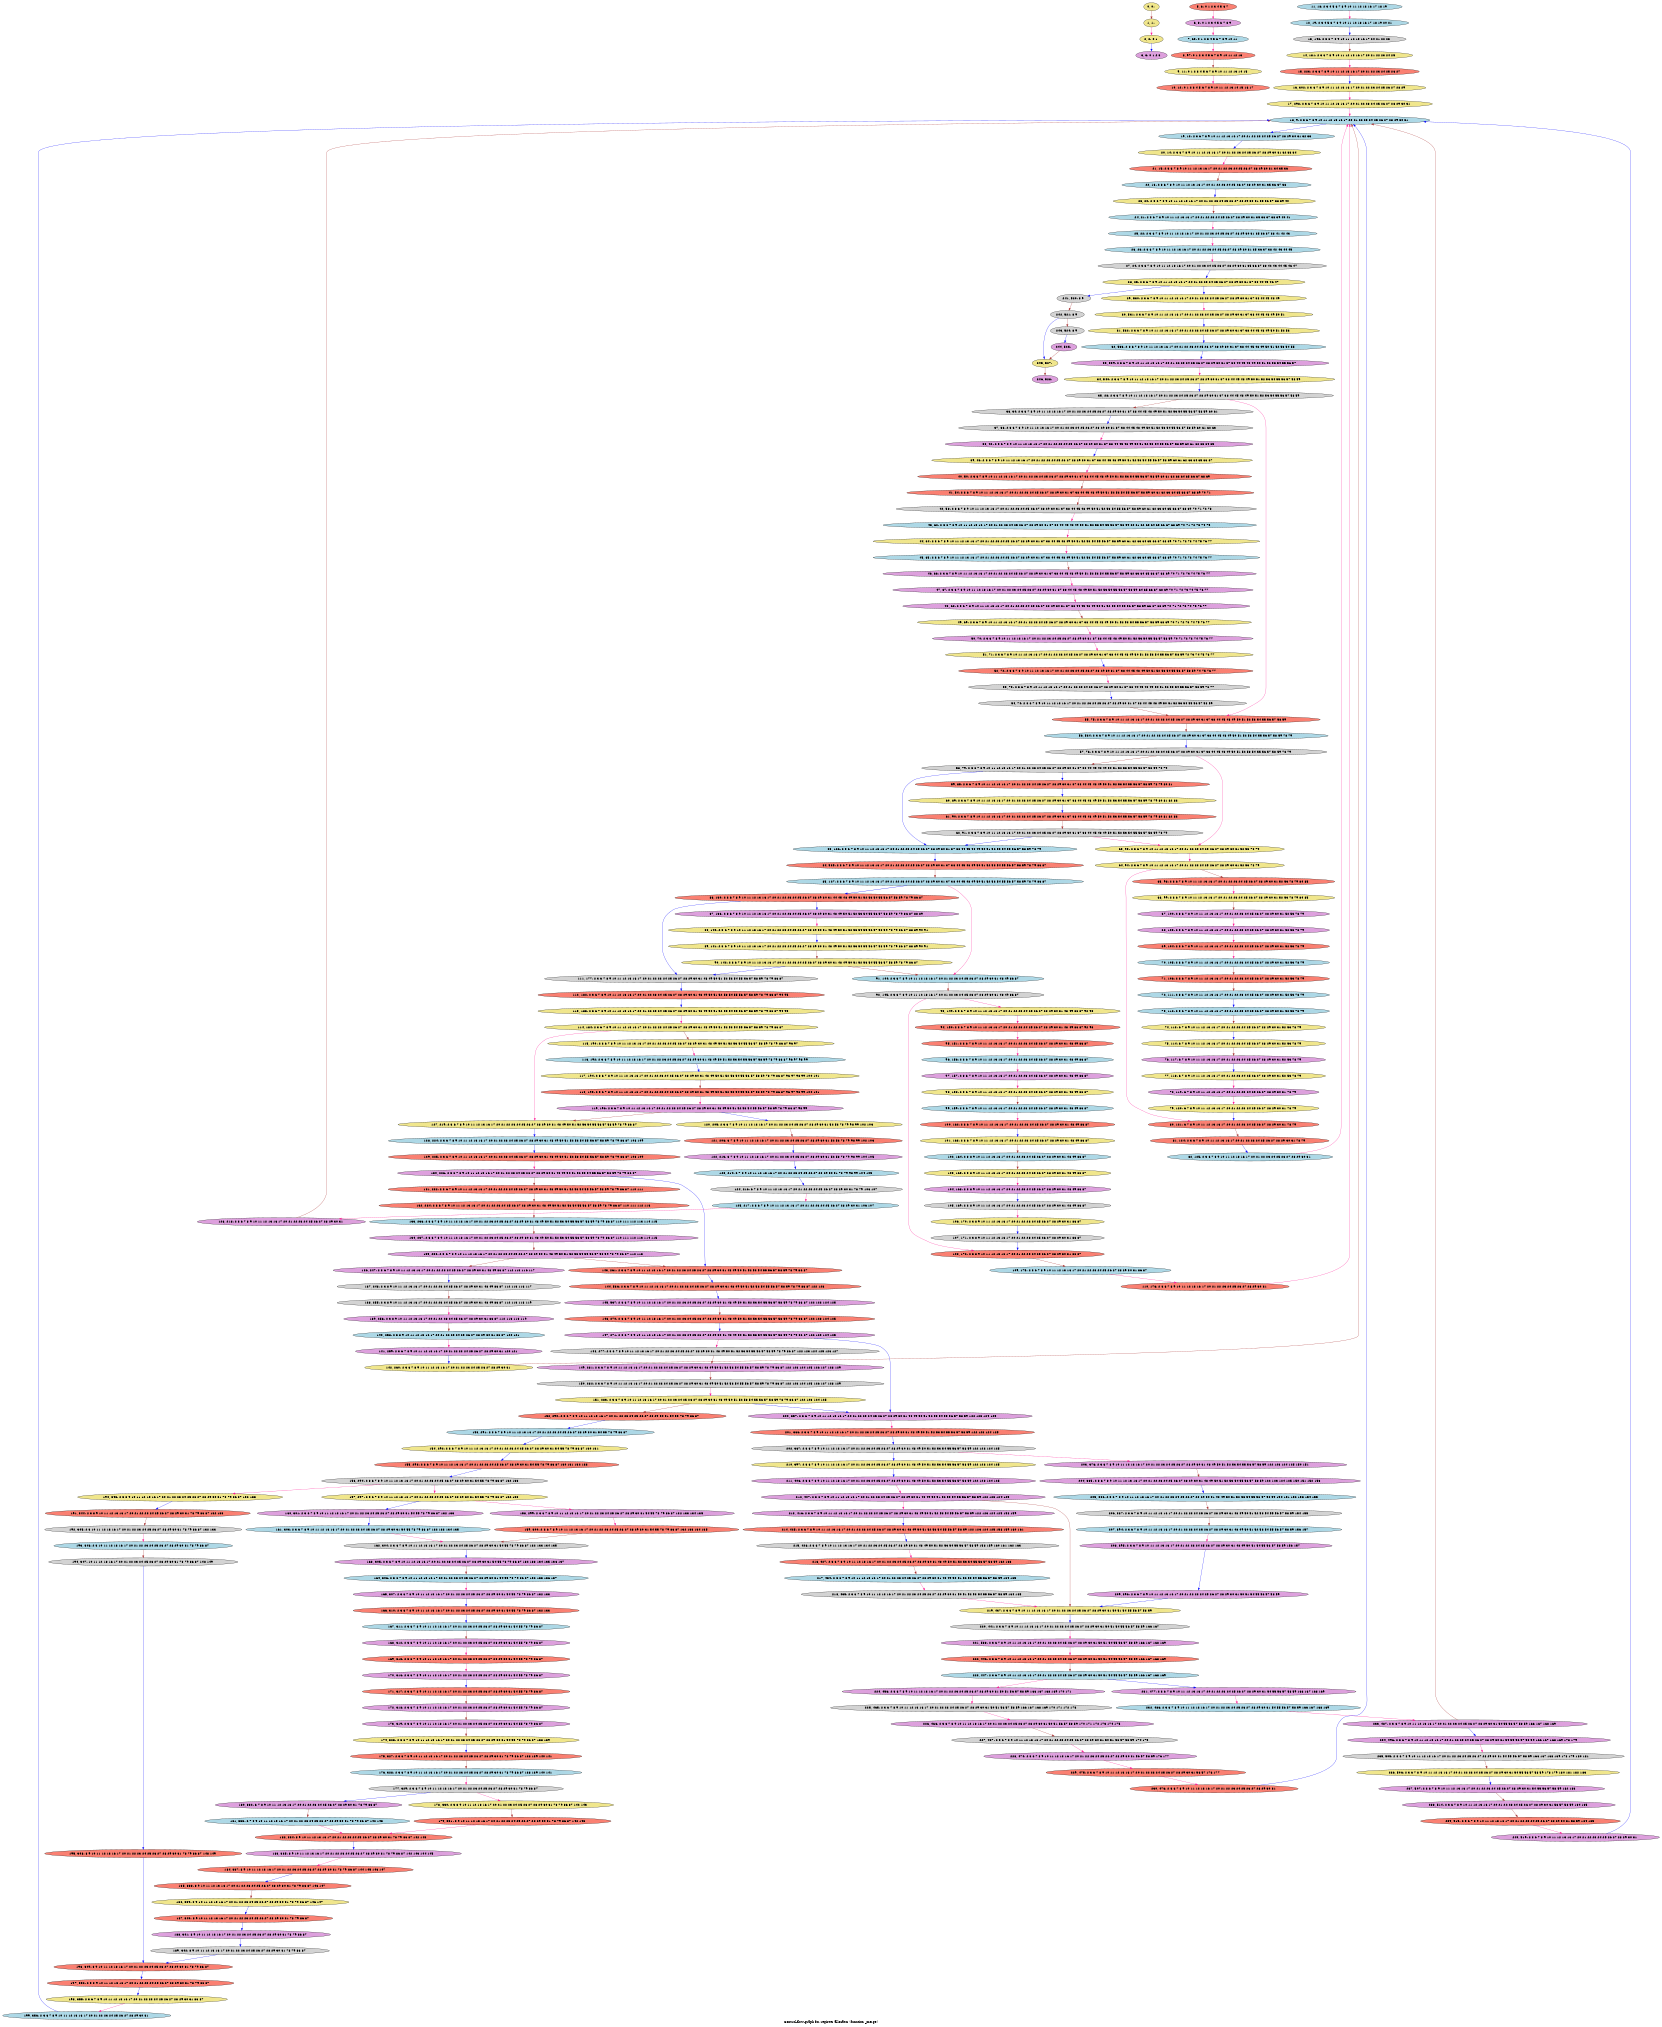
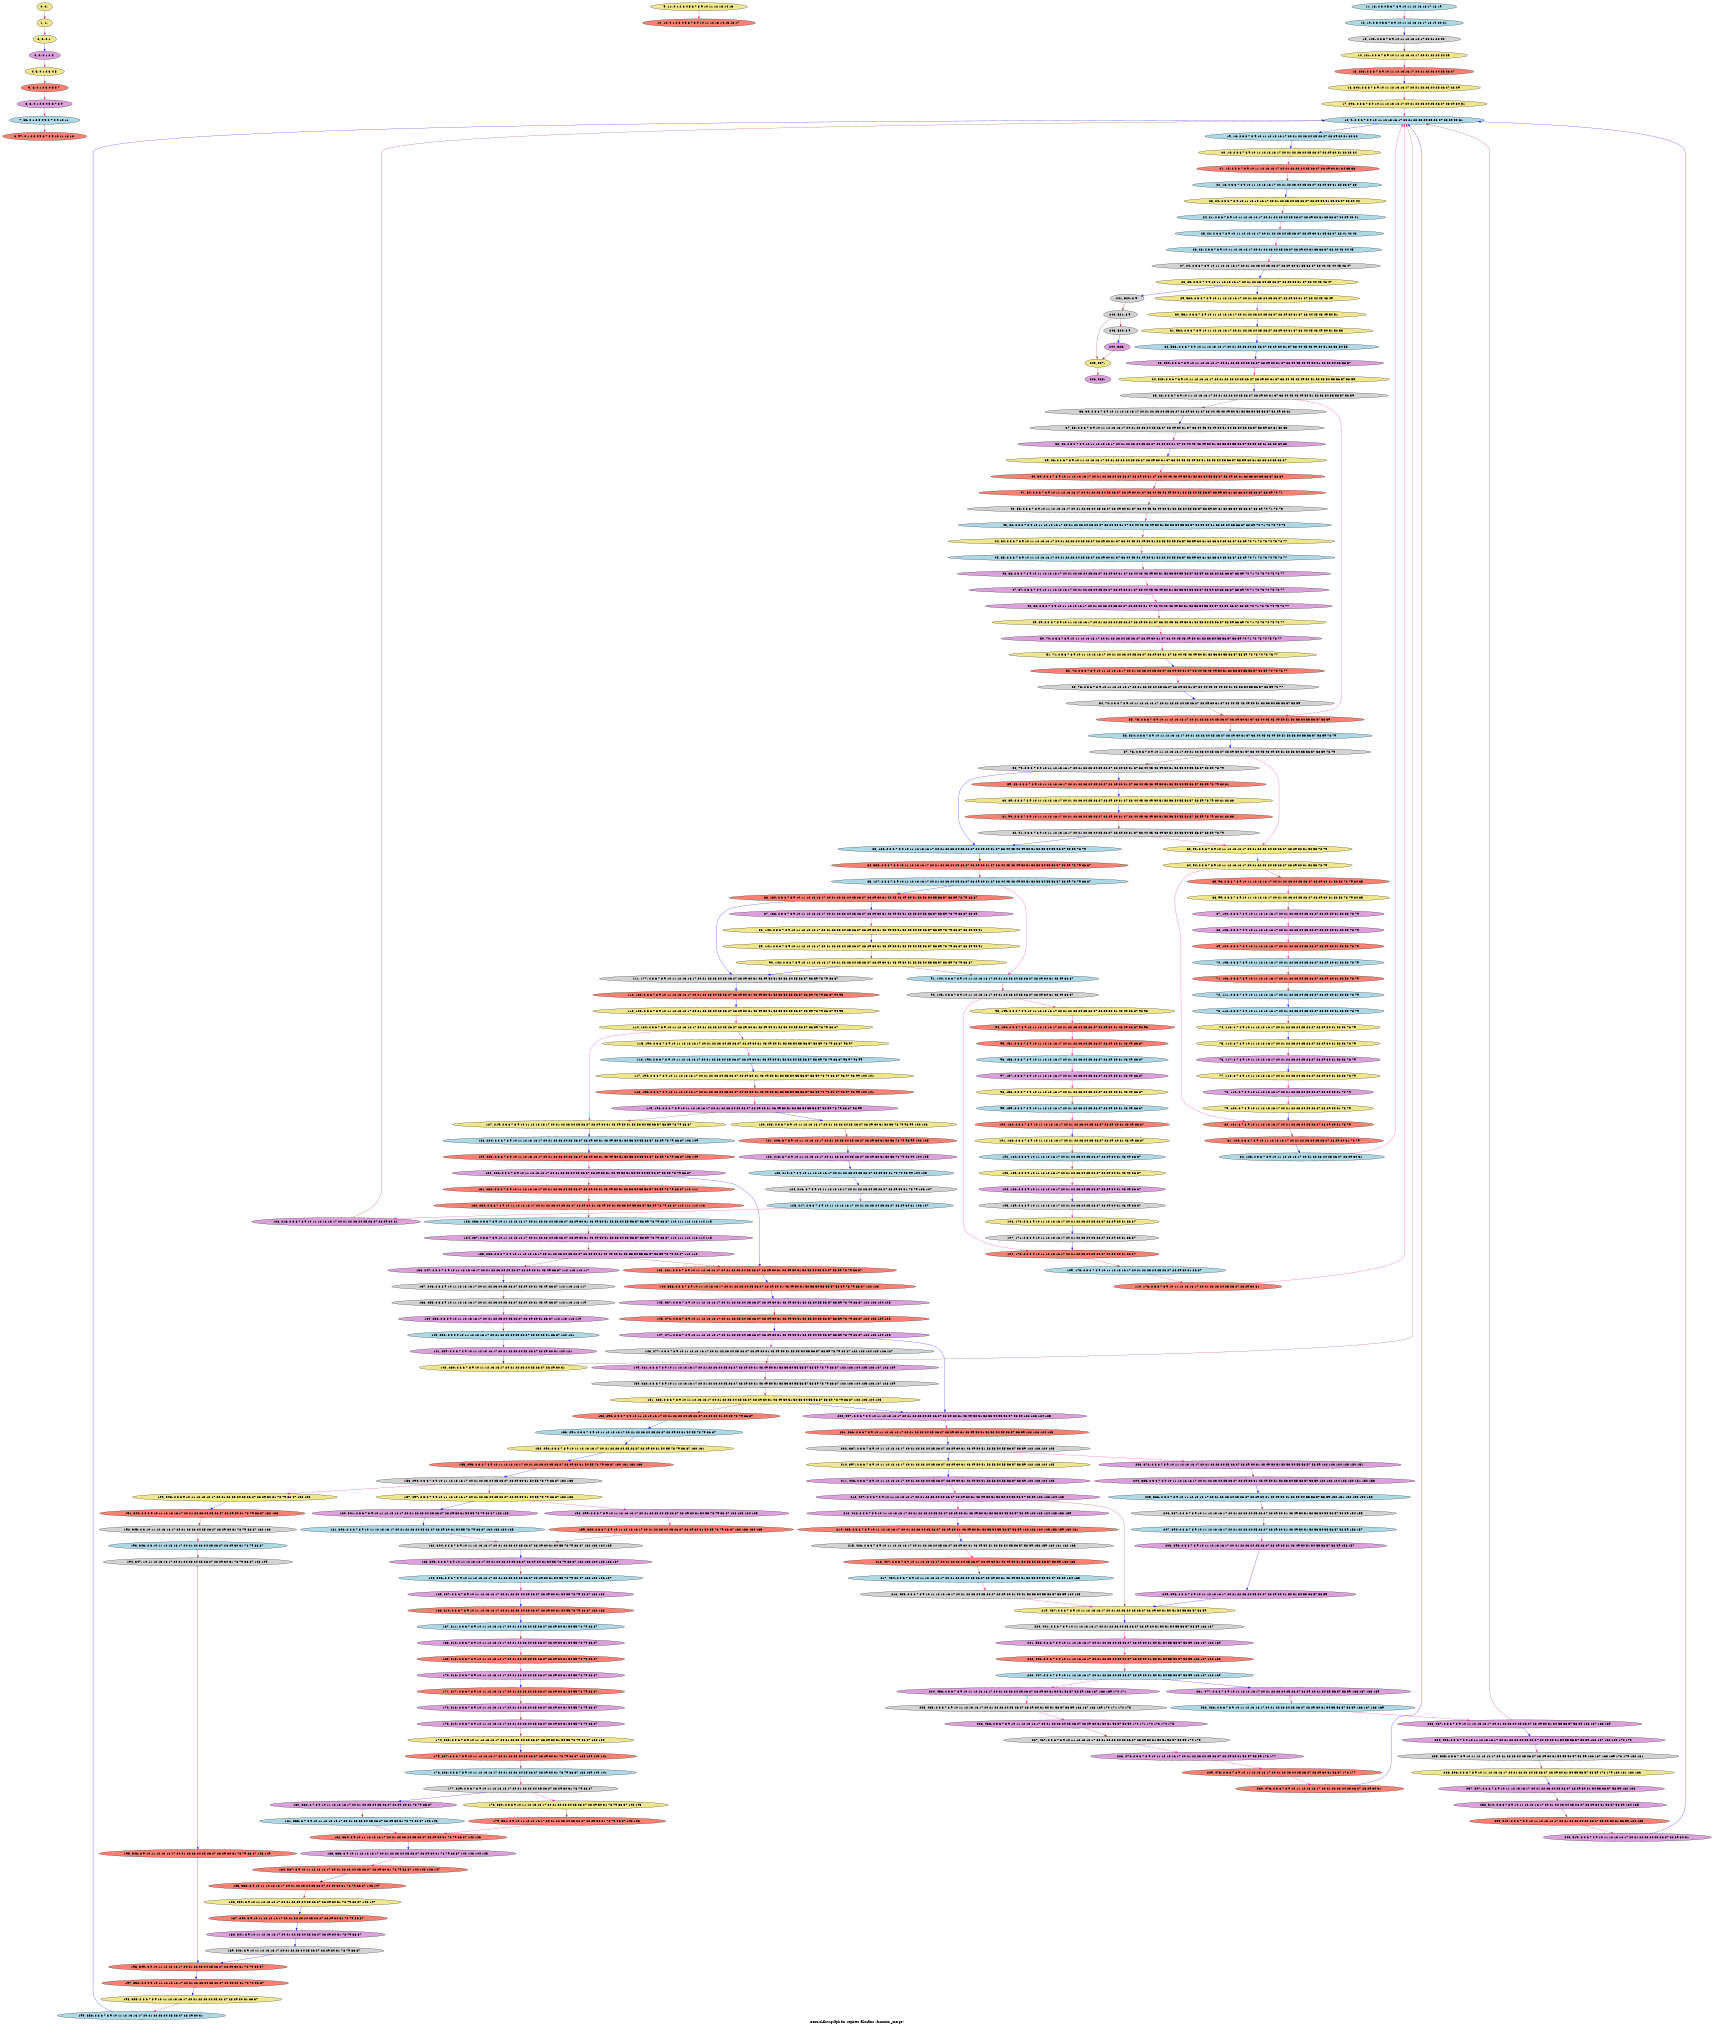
edge "8, 97: 0 1 2 3 4 5 6 7 8 9 10 11 12 13" -> "9, 11: 0 1 2 3 4 5 6 7 8 9 10 11 12 13 14 15": removed
node "4, 5: 0 1 2 3 4 5": added
edge "242, 521: 8 9" -> "245, 527:": color blue -> brown
